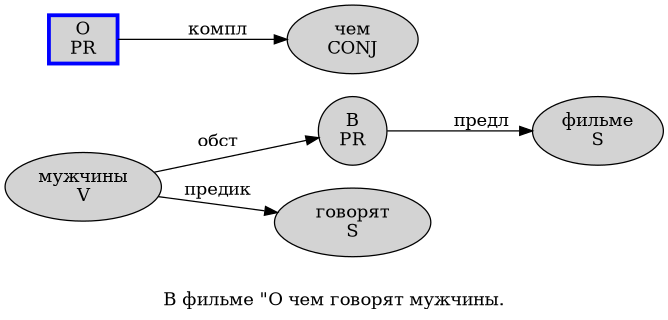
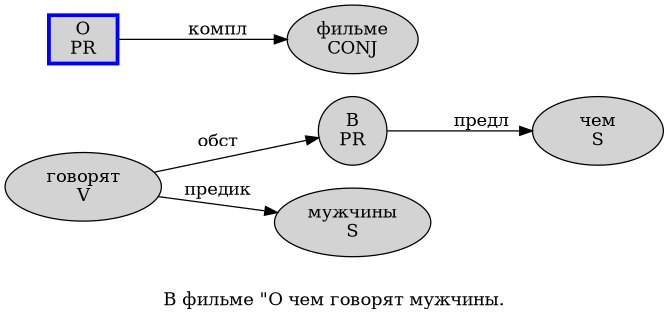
node "чем CONJ": label "чем CONJ" -> "фильме CONJ"
node "фильме S": label "фильме S" -> "чем S"
node "мужчины V": label "мужчины V" -> "говорят V"
node "говорят S": label "говорят S" -> "мужчины S"
